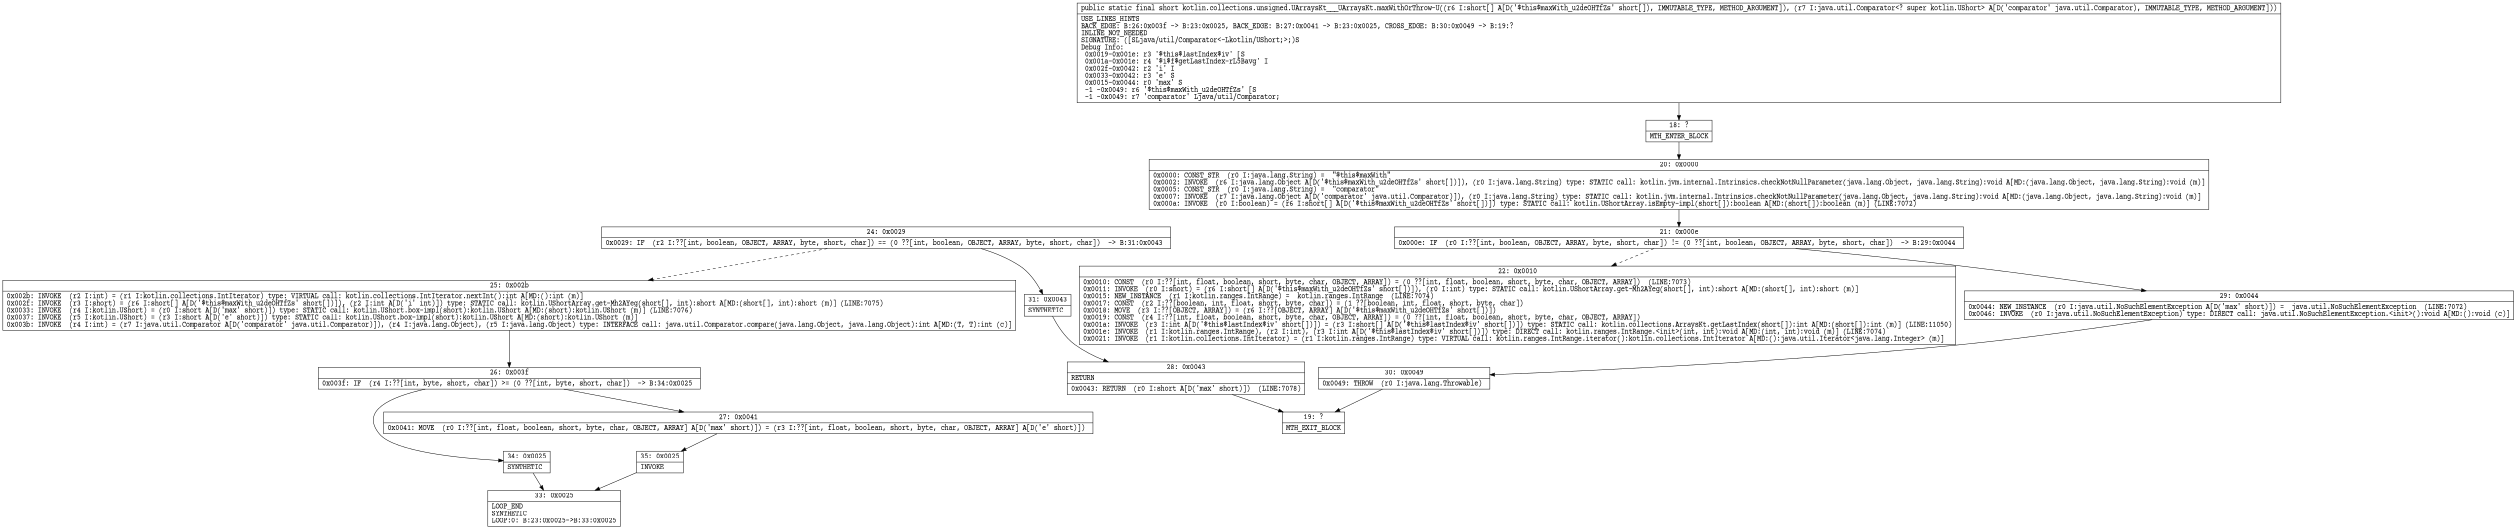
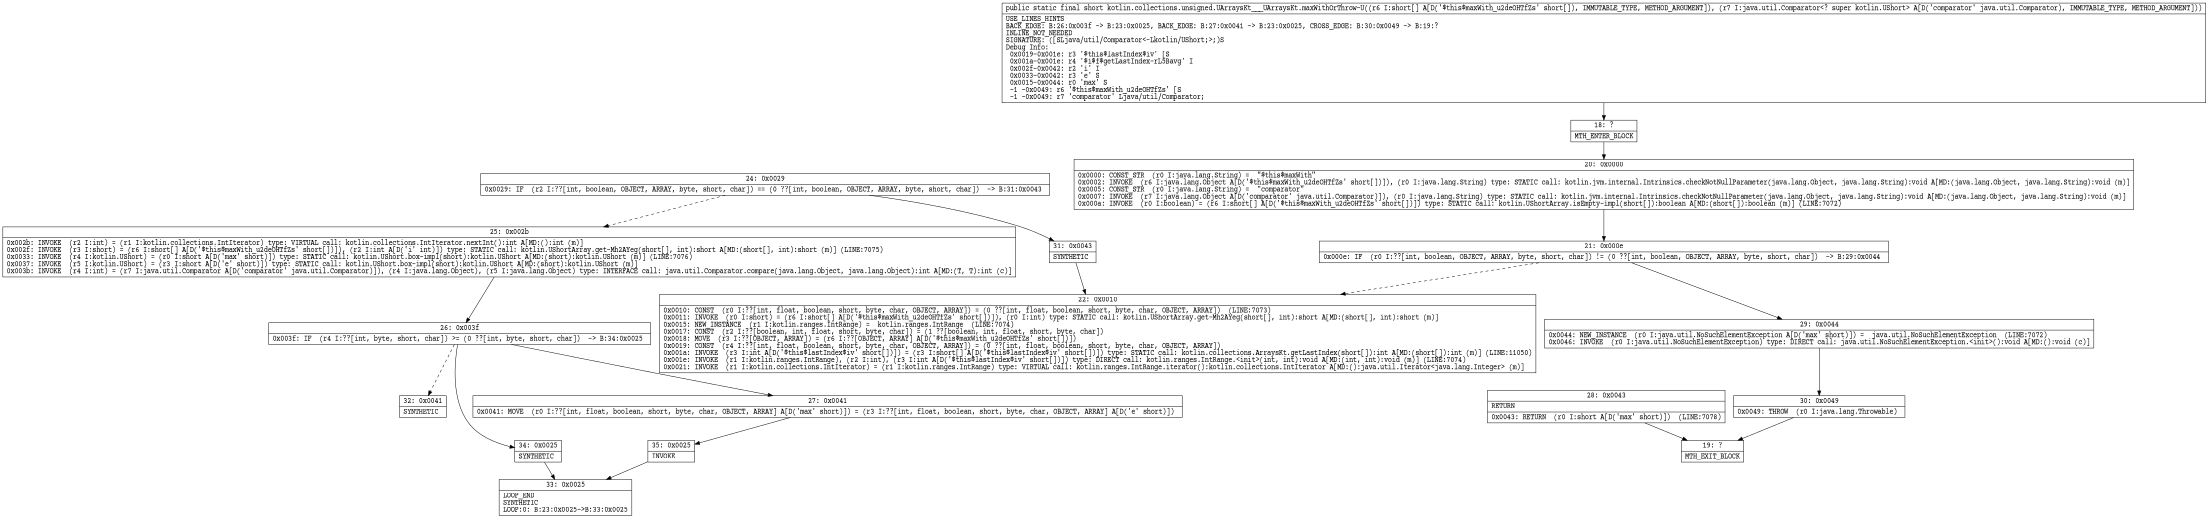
edge "31: 0x0043" -> "28: 0x0043": now "31: 0x0043" -> "22: 0x0010"
node "32: 0x0041": added
